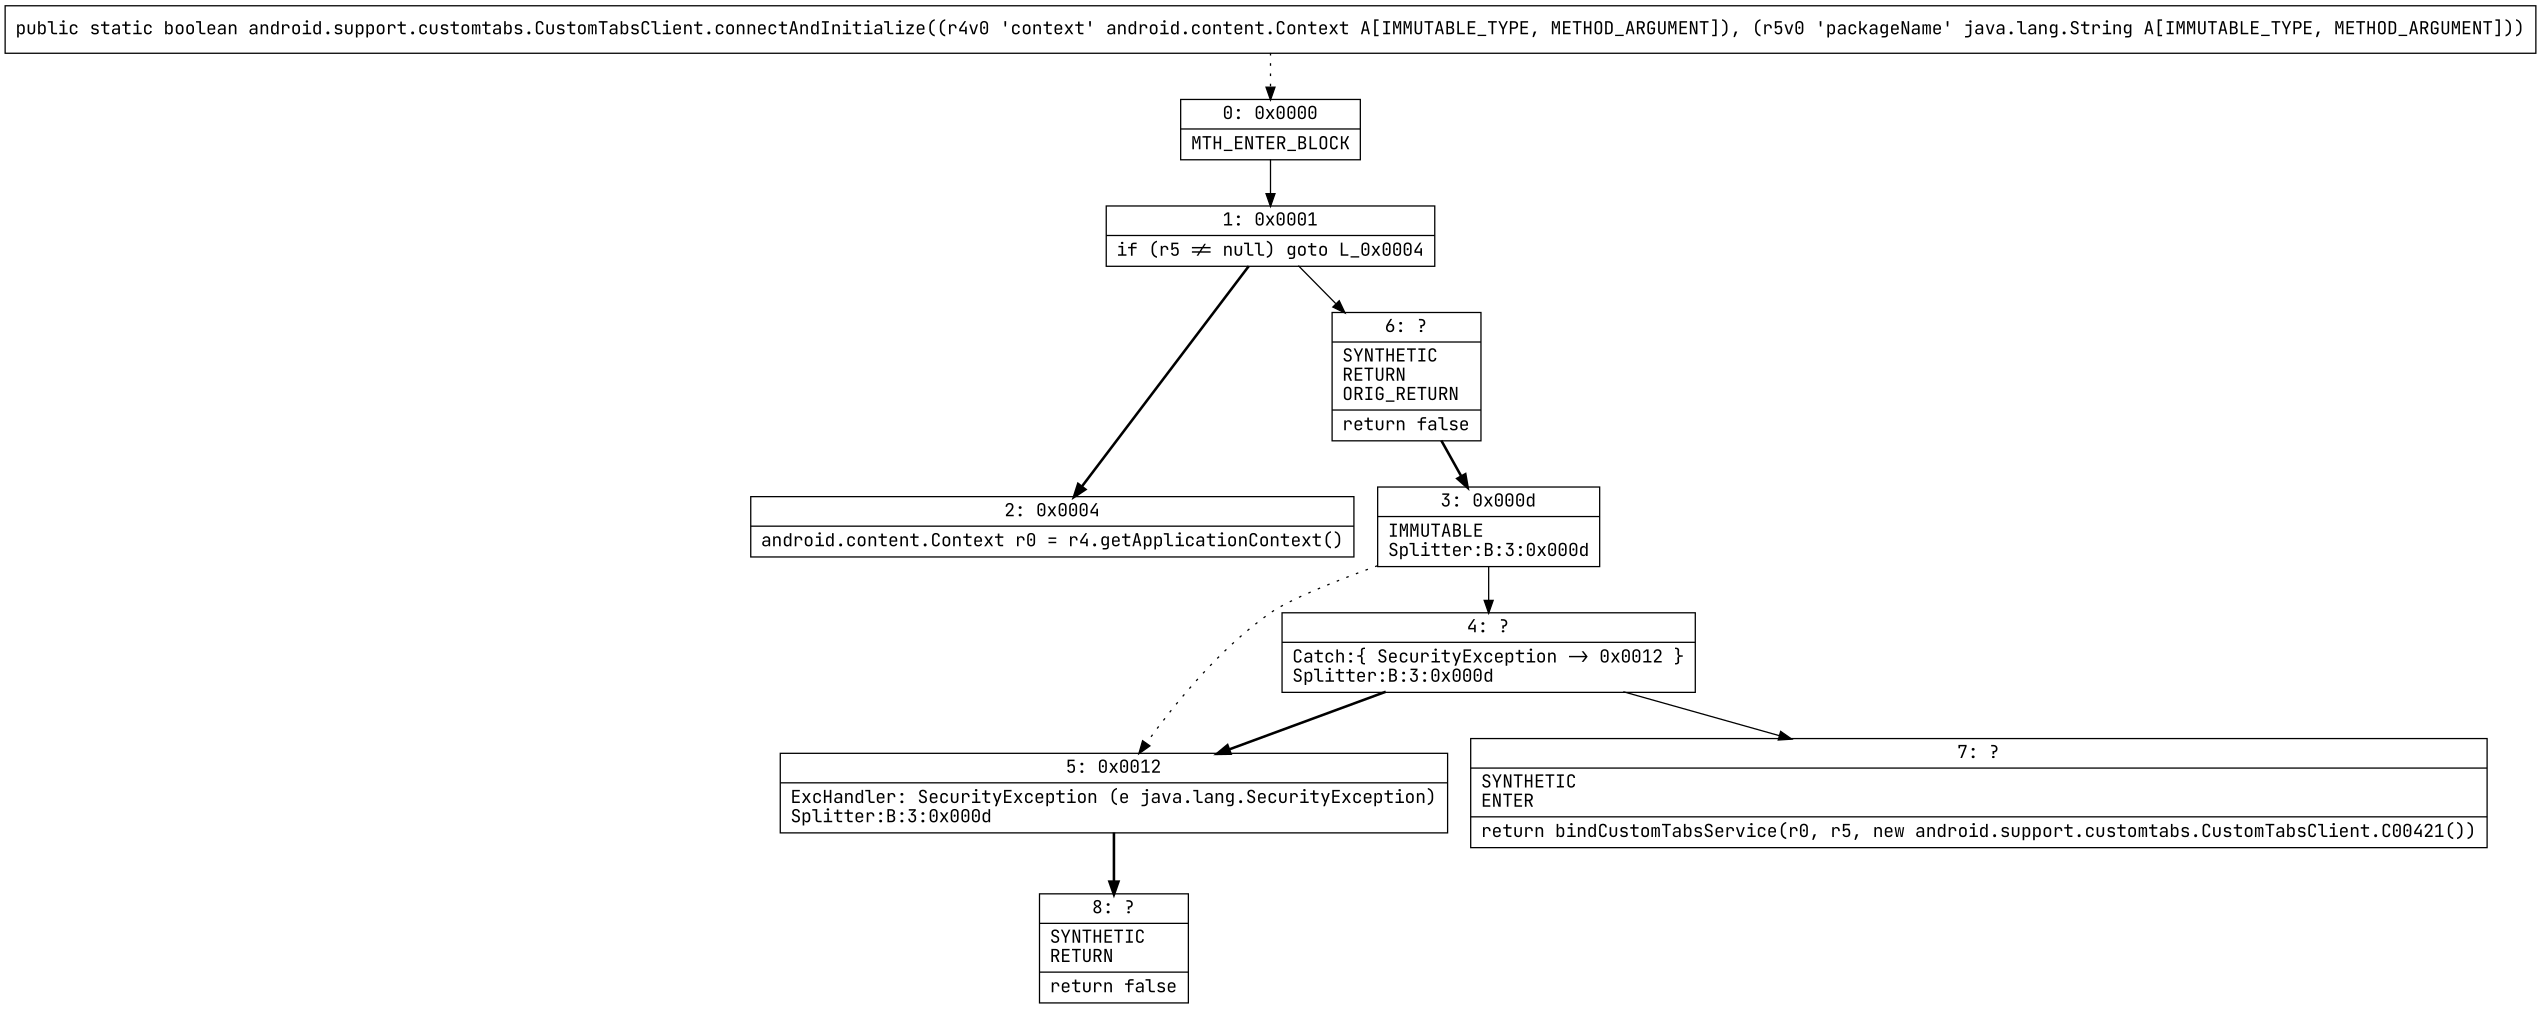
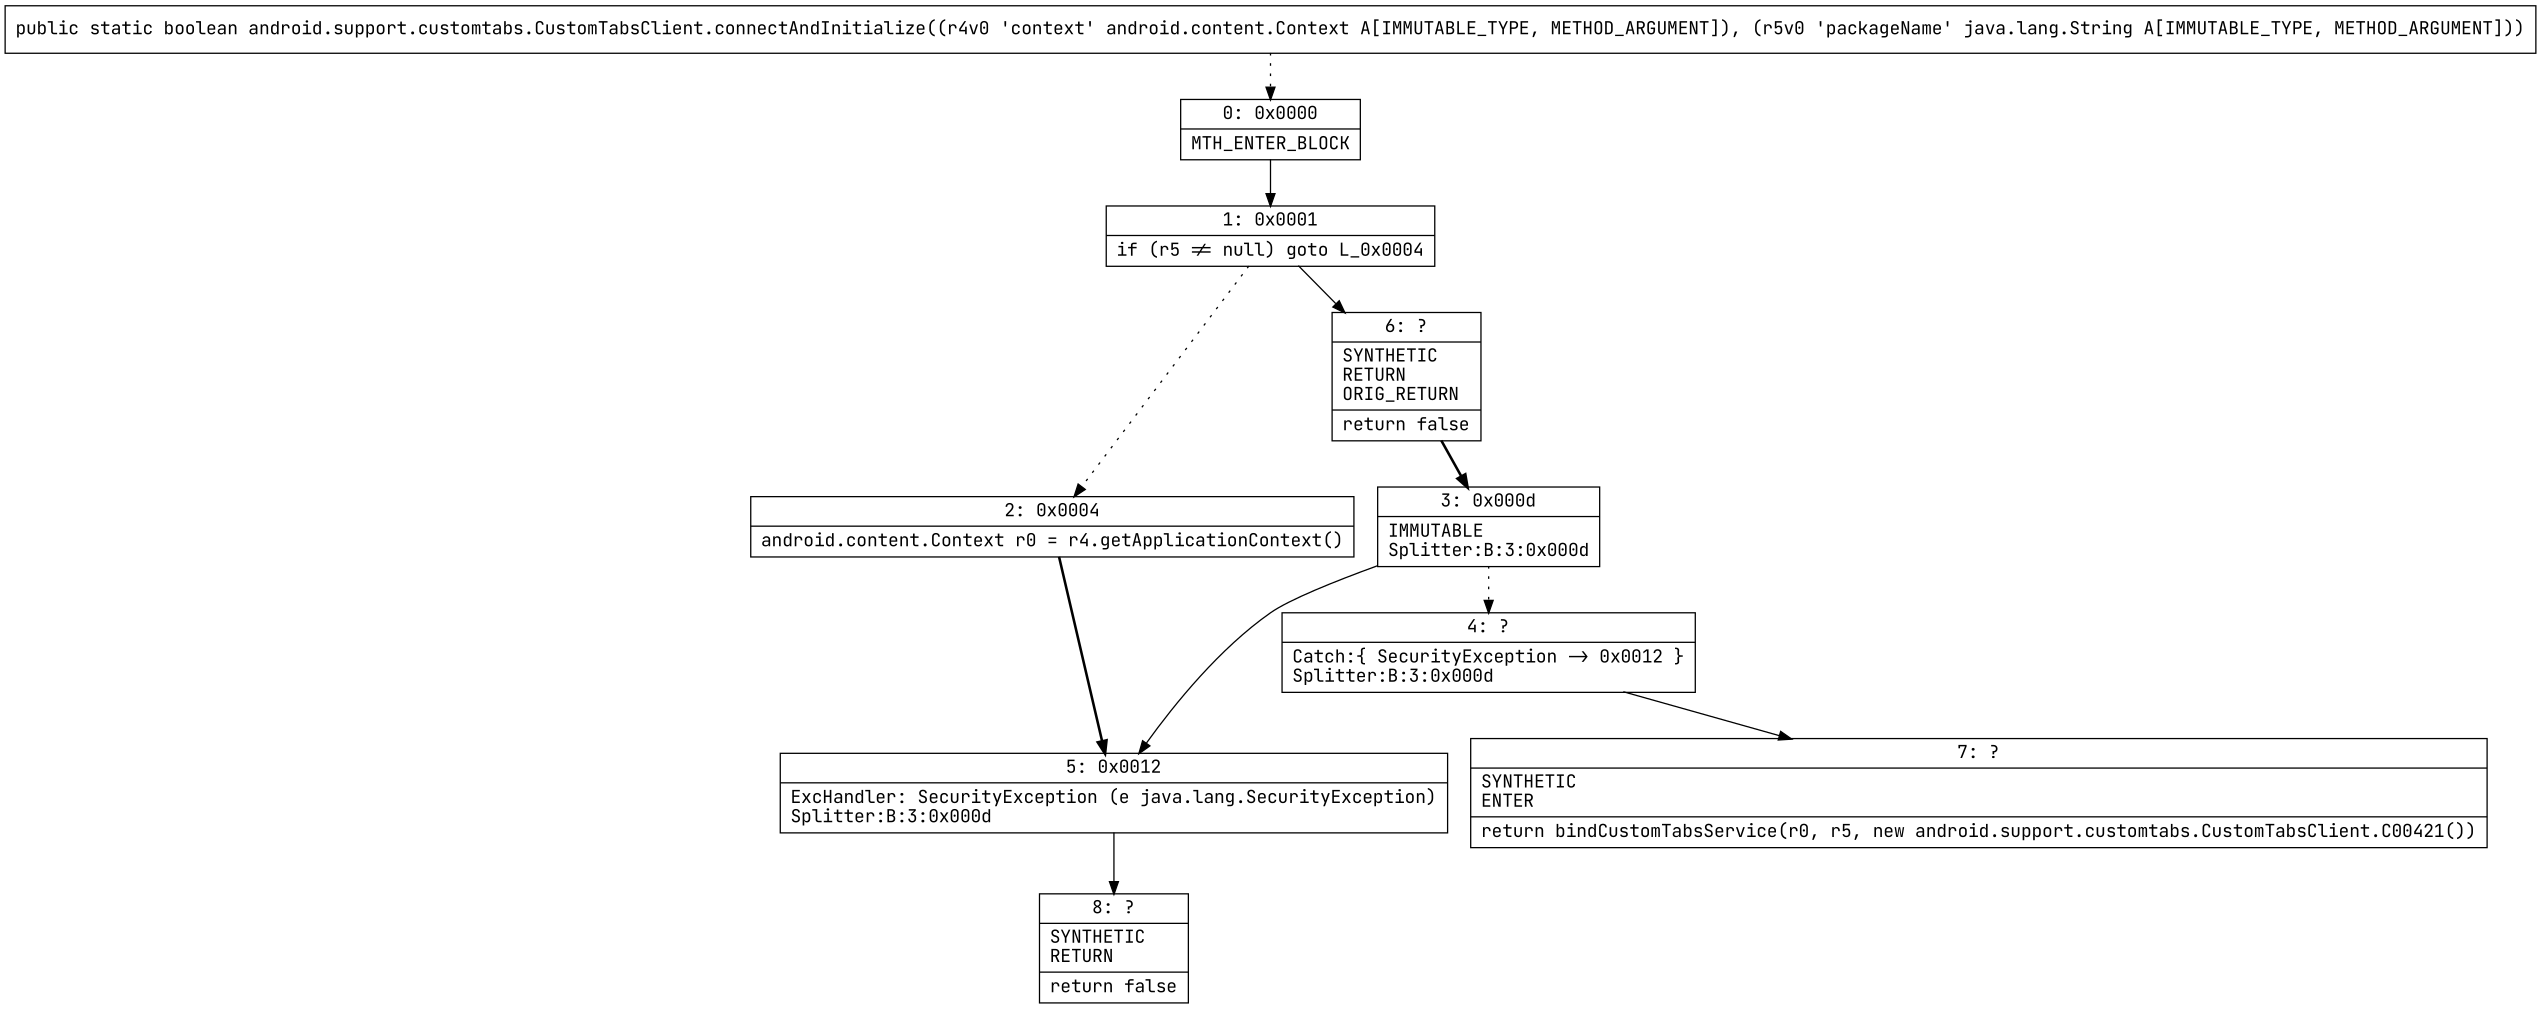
edge "1: 0x0001" -> "2: 0x0004": style bold -> dotted
edge "3: 0x000d" -> "4: ?": style solid -> dotted
edge "3: 0x000d" -> "5: 0x0012": style dotted -> solid
edge "4: ?" -> "5: 0x0012": now "2: 0x0004" -> "5: 0x0012"
edge "5: 0x0012" -> "8: ?": style bold -> solid
